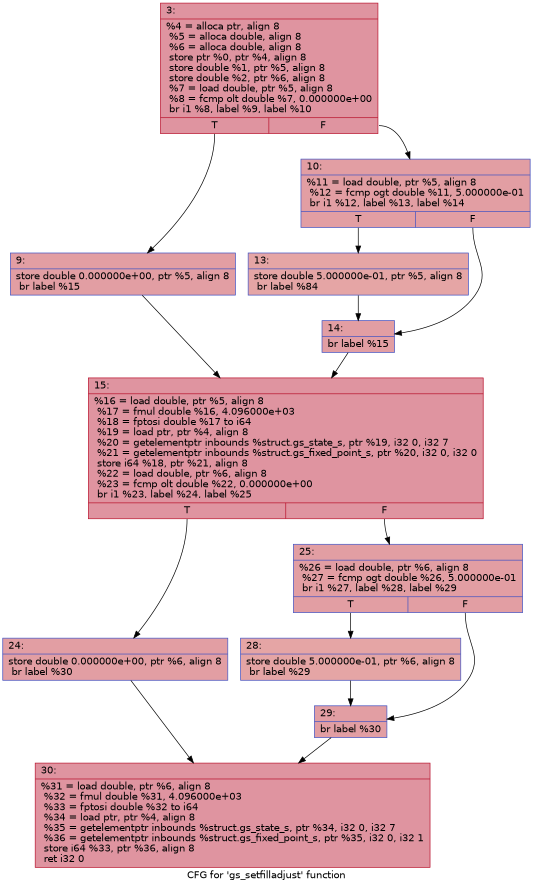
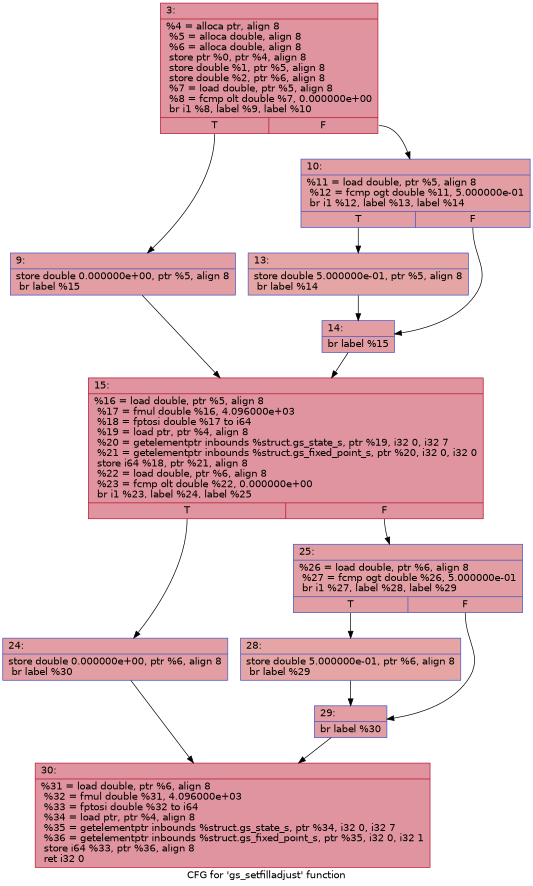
node "13:": text "br label %84" -> "br label %14"
